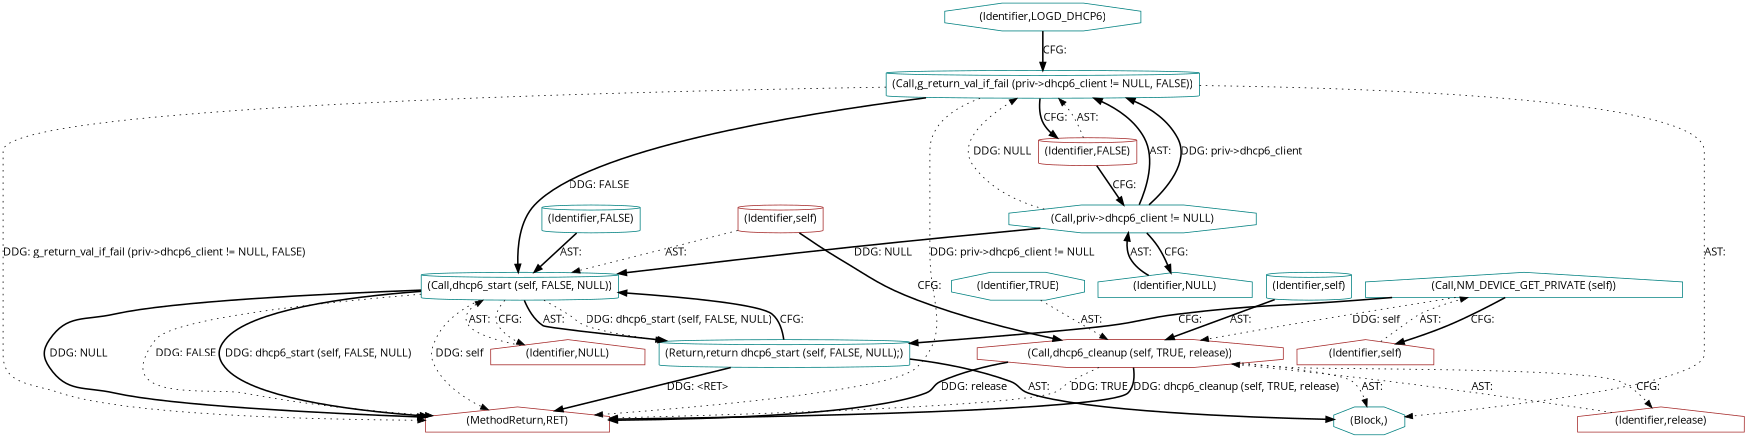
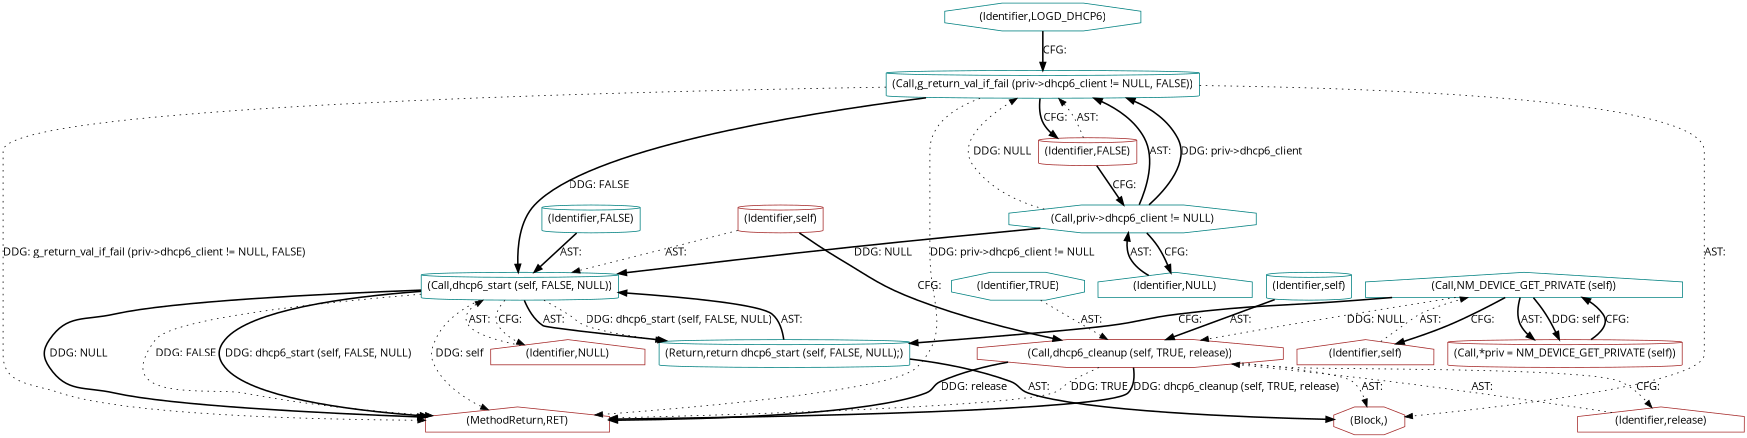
edge "(Return,return dhcp6_start (self, FALSE, NULL);)" -> "(Call,dhcp6_start (self, FALSE, NULL))": label "CFG: " -> "AST: "
edge "(Call,NM_DEVICE_GET_PRIVATE (self))" -> "(Call,dhcp6_cleanup (self, TRUE, release))": label "DDG: self" -> "DDG: NULL"
node "(Call,*priv = NM_DEVICE_GET_PRIVATE (self))": added
edge "(Return,return dhcp6_start (self, FALSE, NULL);)" -> "(MethodReturn,RET)": removed, label "DDG: <RET>"
node "(Block,)": color teal -> brown
